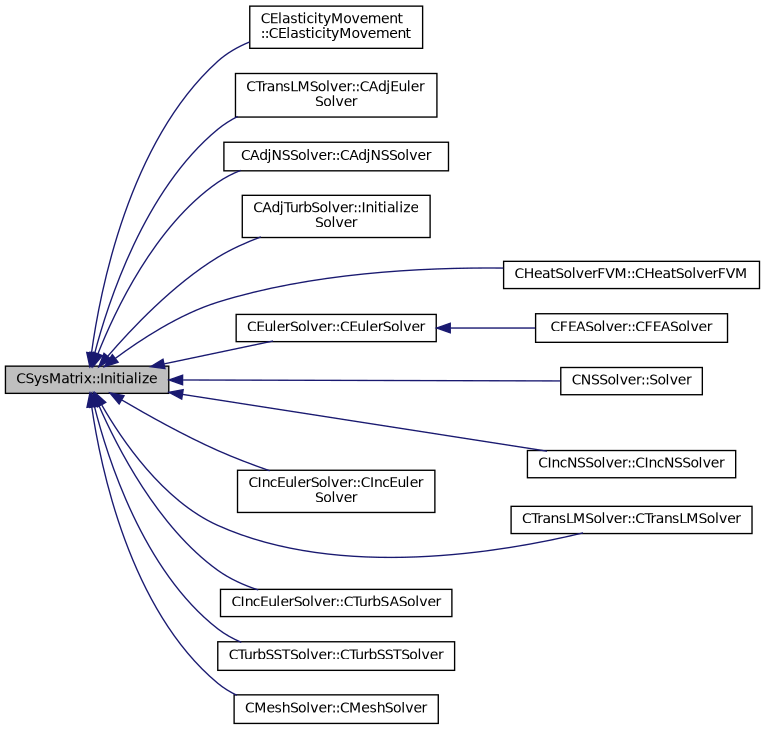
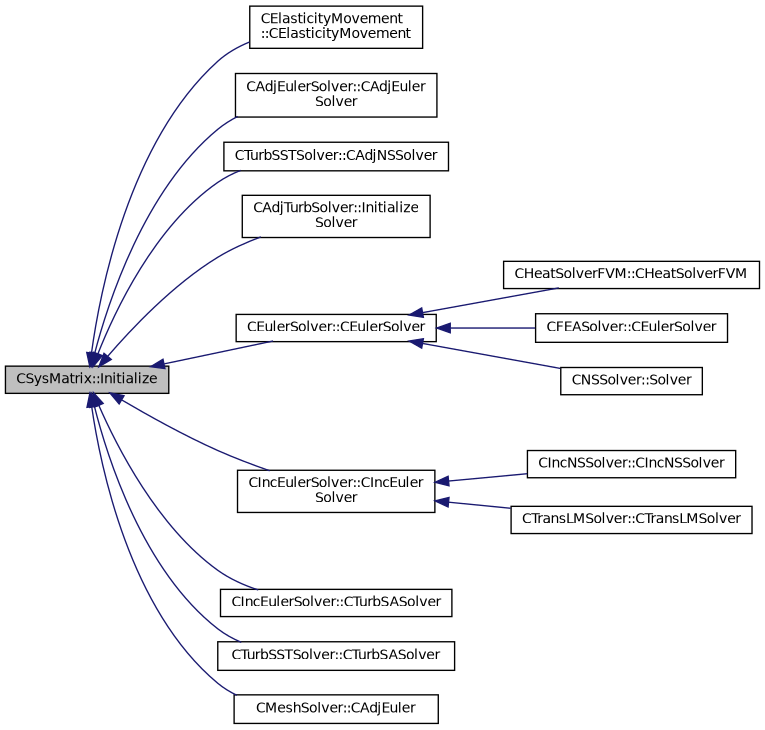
node "CTransLMSolver::CAdjEuler Solver": label "CTransLMSolver::CAdjEuler Solver" -> "CAdjEulerSolver::CAdjEuler Solver"
node "CAdjNSSolver::CAdjNSSolver": label "CAdjNSSolver::CAdjNSSolver" -> "CTurbSSTSolver::CAdjNSSolver"
edge "CHeatSolverFVM::CHeatSolverFVM" -> "CSysMatrix::Initialize": now "CHeatSolverFVM::CHeatSolverFVM" -> "CEulerSolver::CEulerSolver"
node "CFEASolver::CFEASolver": label "CFEASolver::CFEASolver" -> "CFEASolver::CEulerSolver"
edge "CNSSolver::Solver" -> "CSysMatrix::Initialize": now "CNSSolver::Solver" -> "CEulerSolver::CEulerSolver"
edge "CIncNSSolver::CIncNSSolver" -> "CSysMatrix::Initialize": now "CIncNSSolver::CIncNSSolver" -> "CIncEulerSolver::CIncEuler Solver"
edge "CTransLMSolver::CTransLMSolver" -> "CSysMatrix::Initialize": now "CTransLMSolver::CTransLMSolver" -> "CIncEulerSolver::CIncEuler Solver"
node "CTurbSSTSolver::CTurbSSTSolver": label "CTurbSSTSolver::CTurbSSTSolver" -> "CTurbSSTSolver::CTurbSASolver"
node "CMeshSolver::CMeshSolver": label "CMeshSolver::CMeshSolver" -> "CMeshSolver::CAdjEuler"
